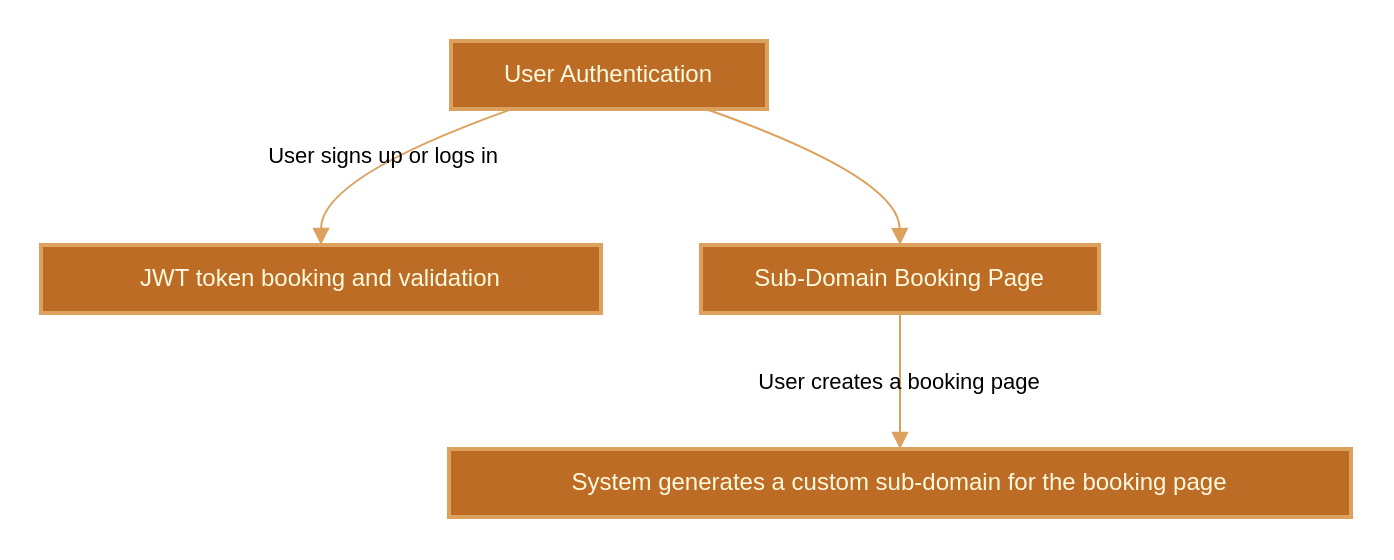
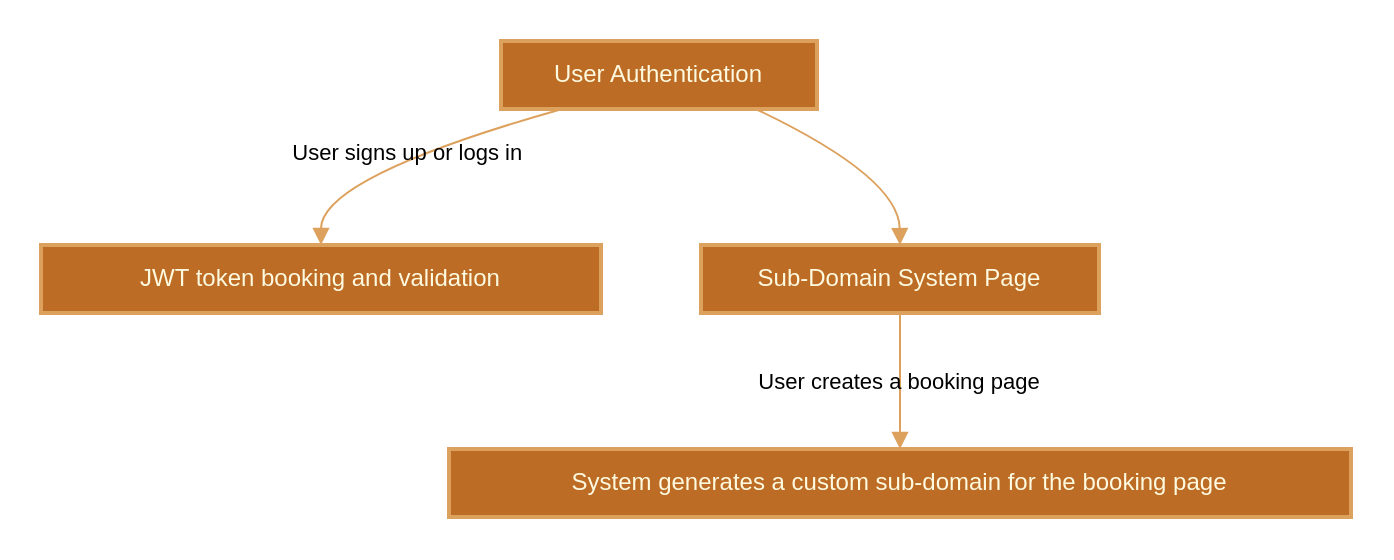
node "User Authentication": moved (609, 75) -> (659, 75)
node "Sub-Domain Booking Page": label "Sub-Domain Booking Page" -> "Sub-Domain System Page"
